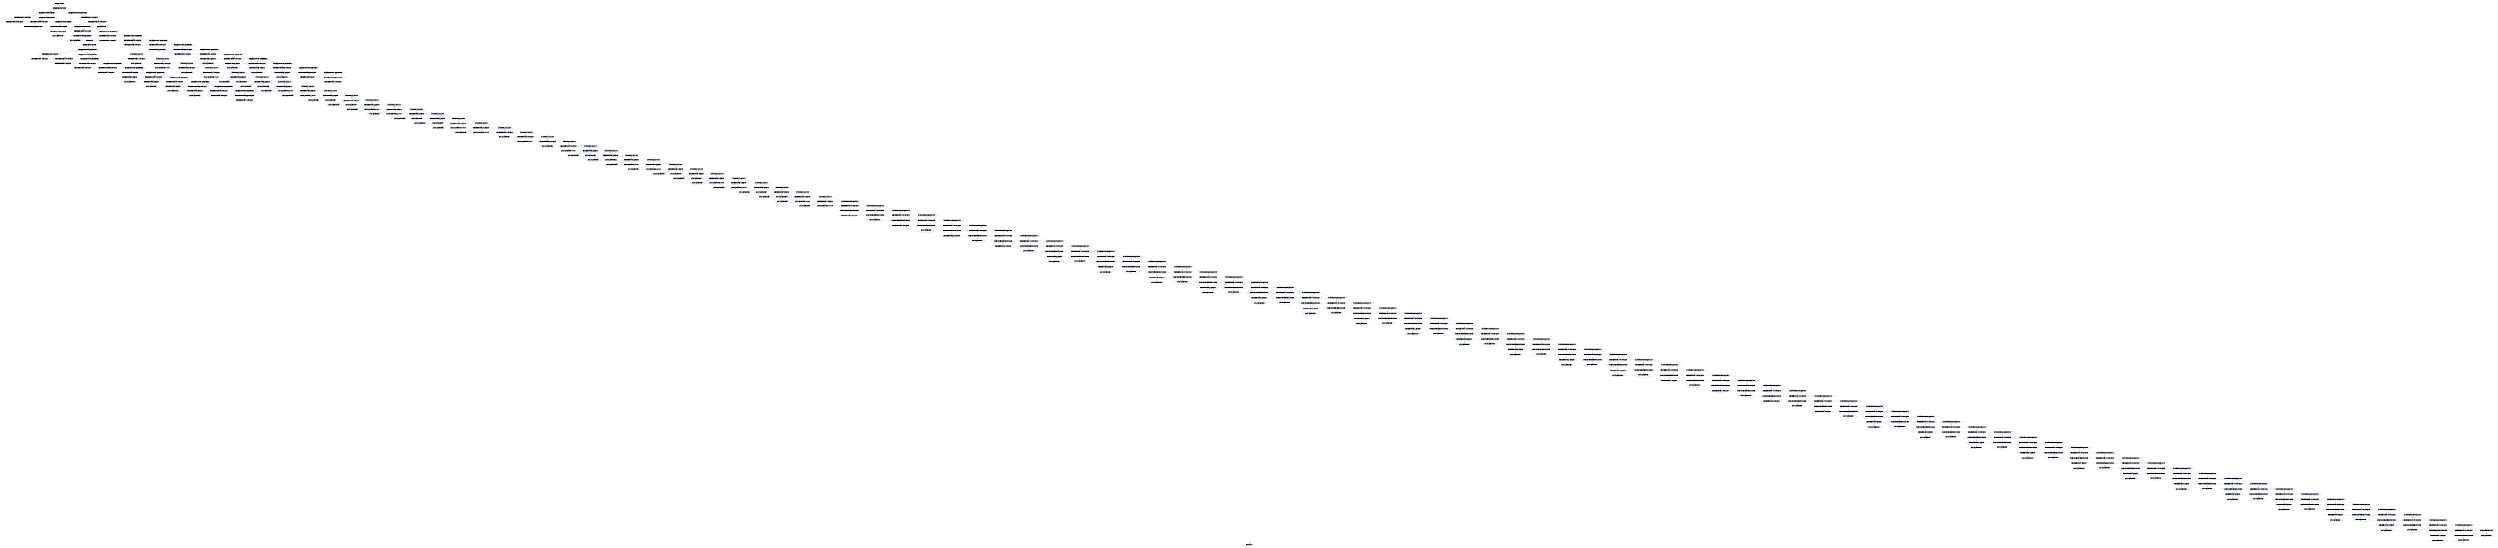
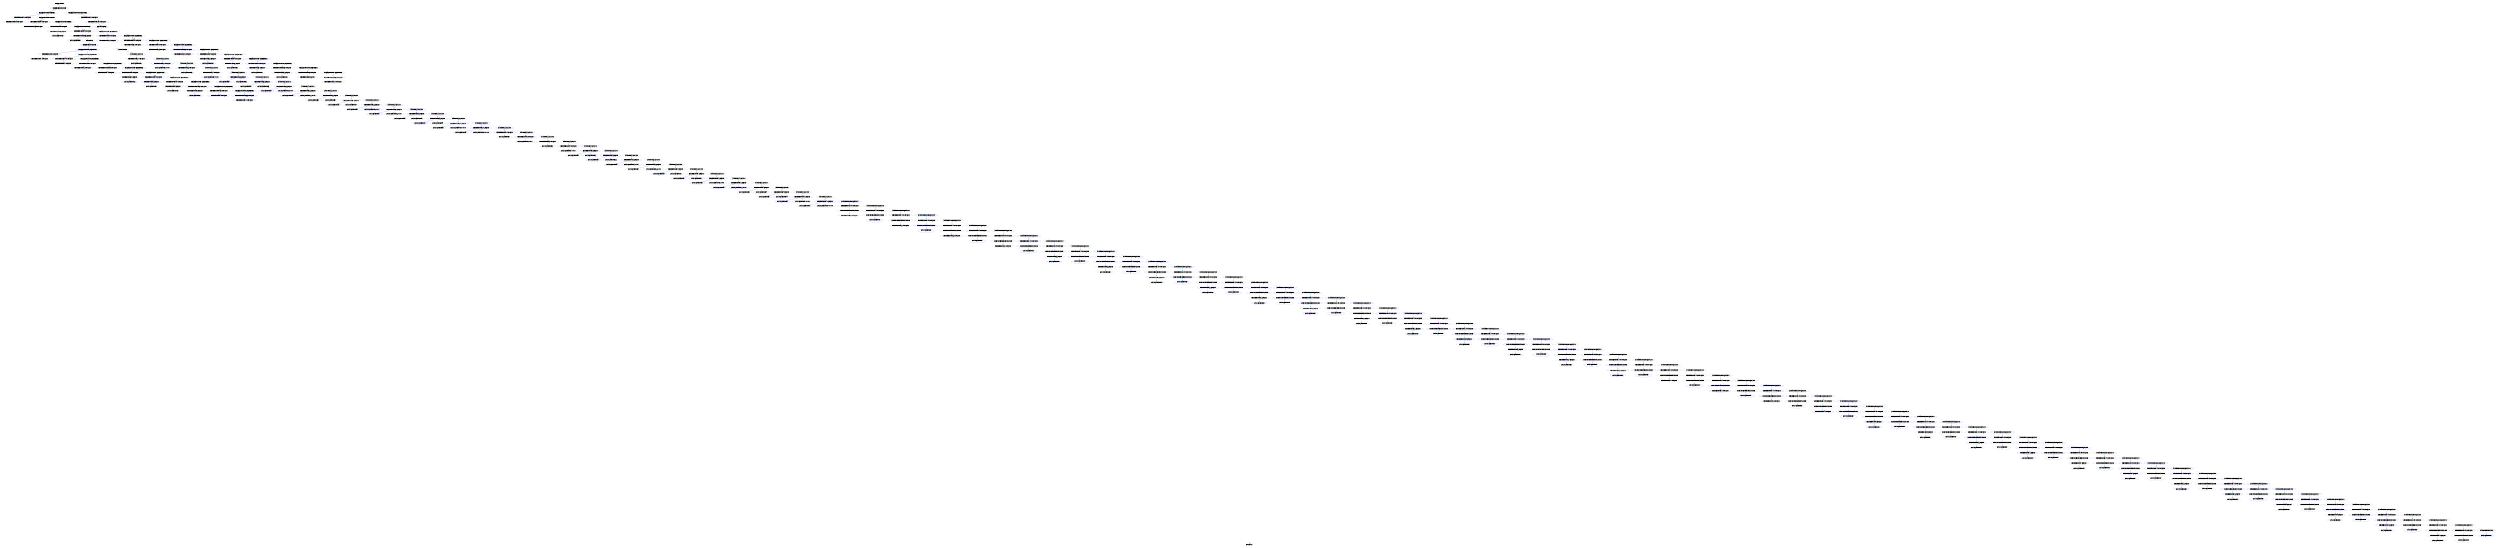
node "PARAM_LIST_NODE": label "PARAM_LIST_NODE" -> "PARAM_LIST_ARRAY"
node "STMT_LIST_NODE": added
